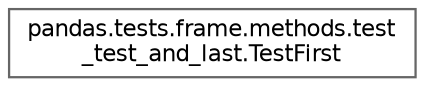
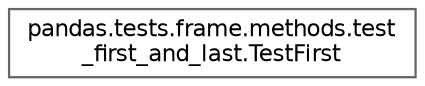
node "pandas.tests.frame.methods.test _test_and_last.TestFirst": label "pandas.tests.frame.methods.test _test_and_last.TestFirst" -> "pandas.tests.frame.methods.test _first_and_last.TestFirst"
